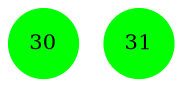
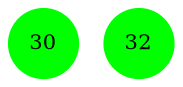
node "31": label "31" -> "32"
